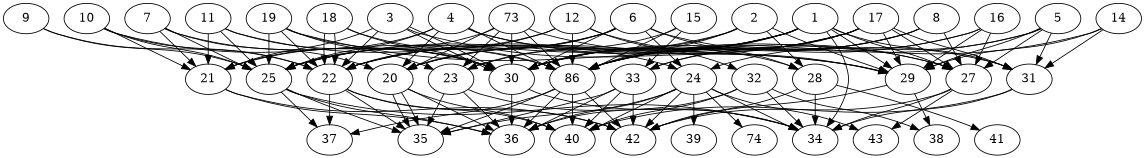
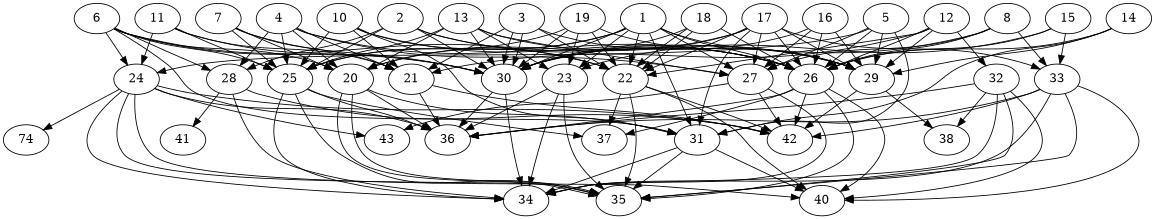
node "9": removed
node "73": label "73" -> "13"
edge "1" -> "34": now "33" -> "34"
node "86": label "86" -> "26"
edge "10" -> "31": added
edge "20" -> "40": now "20" -> "31"
node "39": removed
edge "31" -> "35": added
edge "32" -> "35": added
